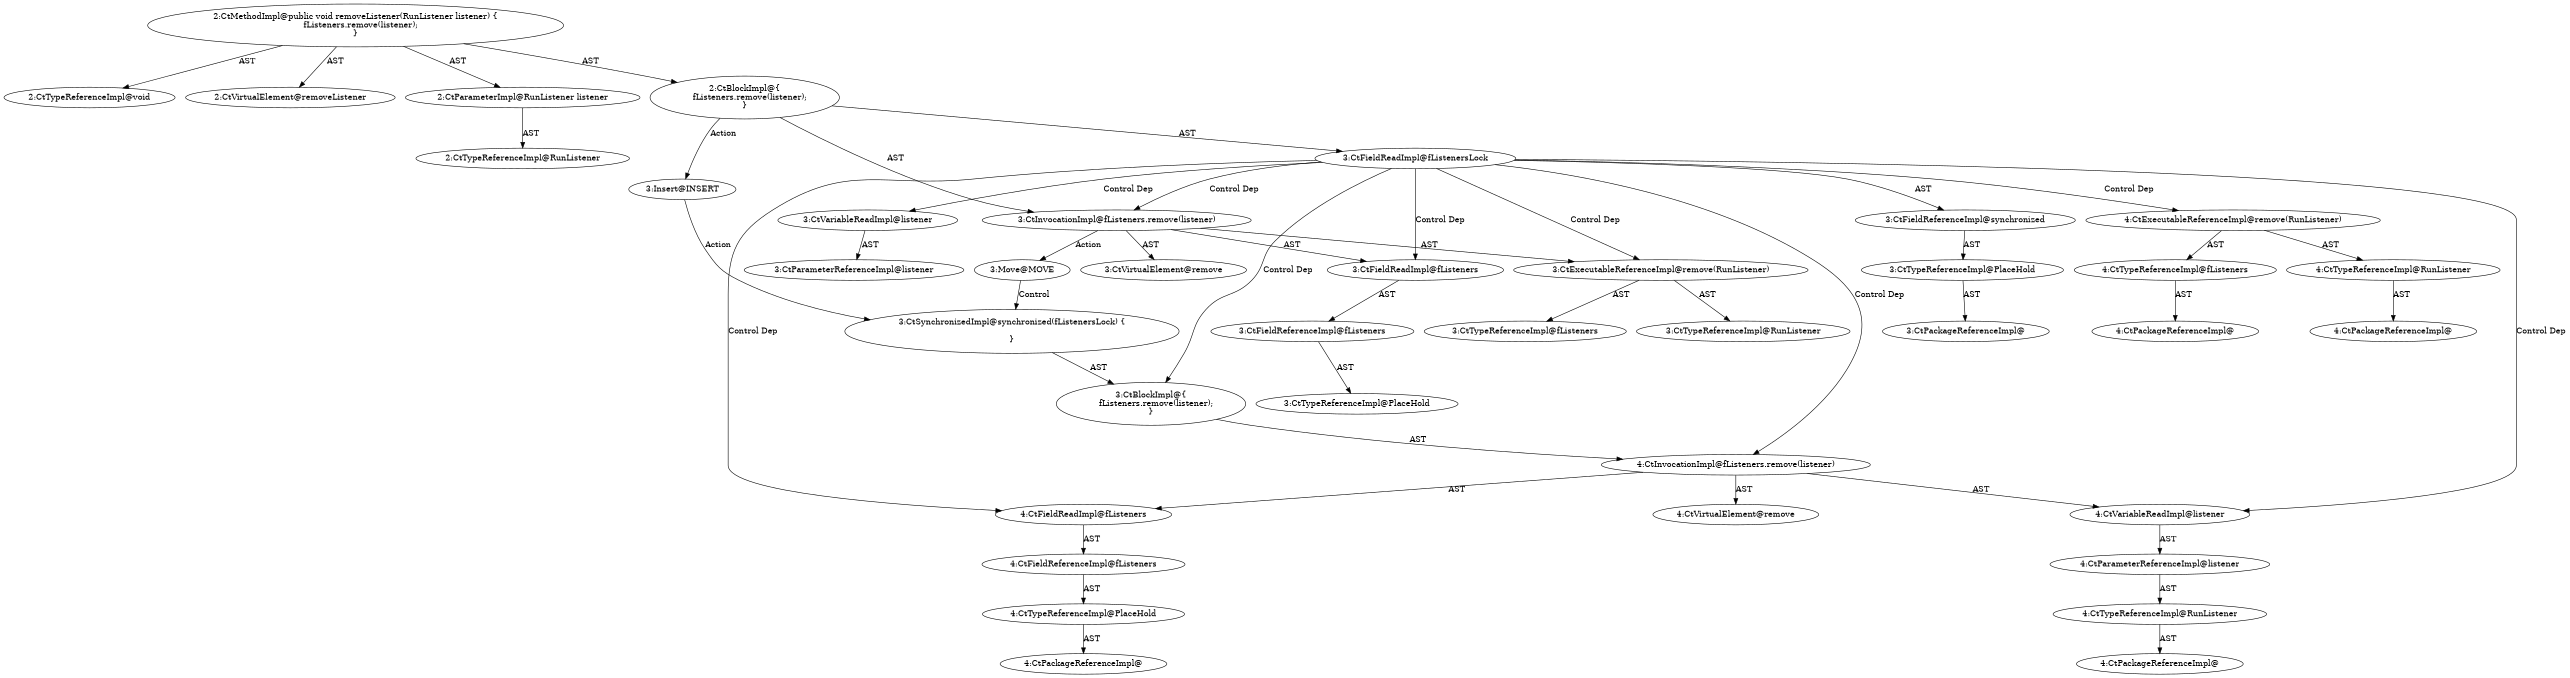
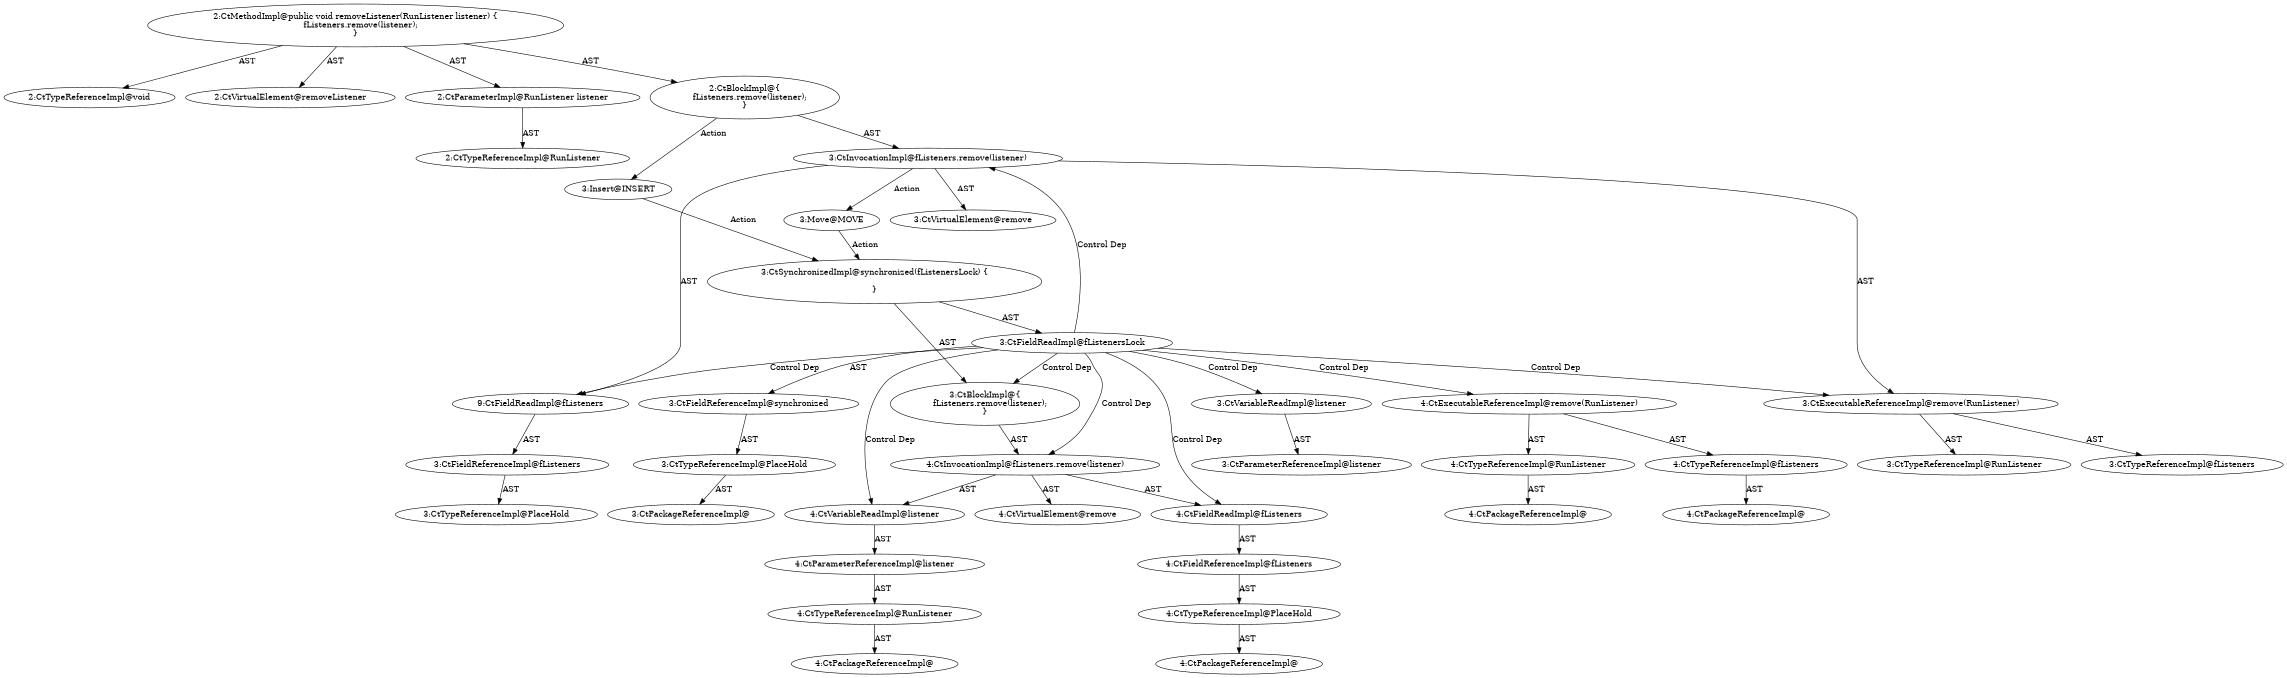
edge "2:CtBlockImpl@{ fListeners.remove(listener); }" -> "3:CtFieldReadImpl@fListenersLock": now "3:CtSynchronizedImpl@synchronized(fListenersLock) { }" -> "3:CtFieldReadImpl@fListenersLock"
node "3:CtFieldReadImpl@fListeners": label "3:CtFieldReadImpl@fListeners" -> "9:CtFieldReadImpl@fListeners"
edge "3:Move@MOVE" -> "3:CtSynchronizedImpl@synchronized(fListenersLock) { }": label "Control" -> "Action"
